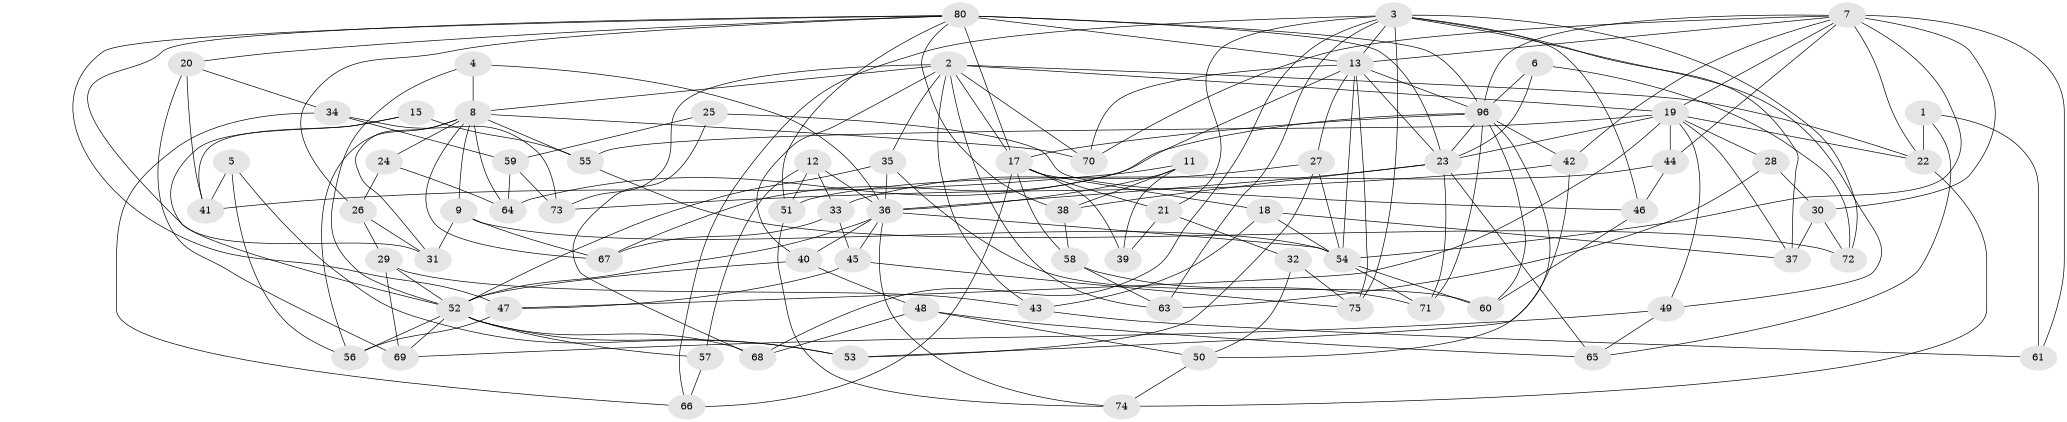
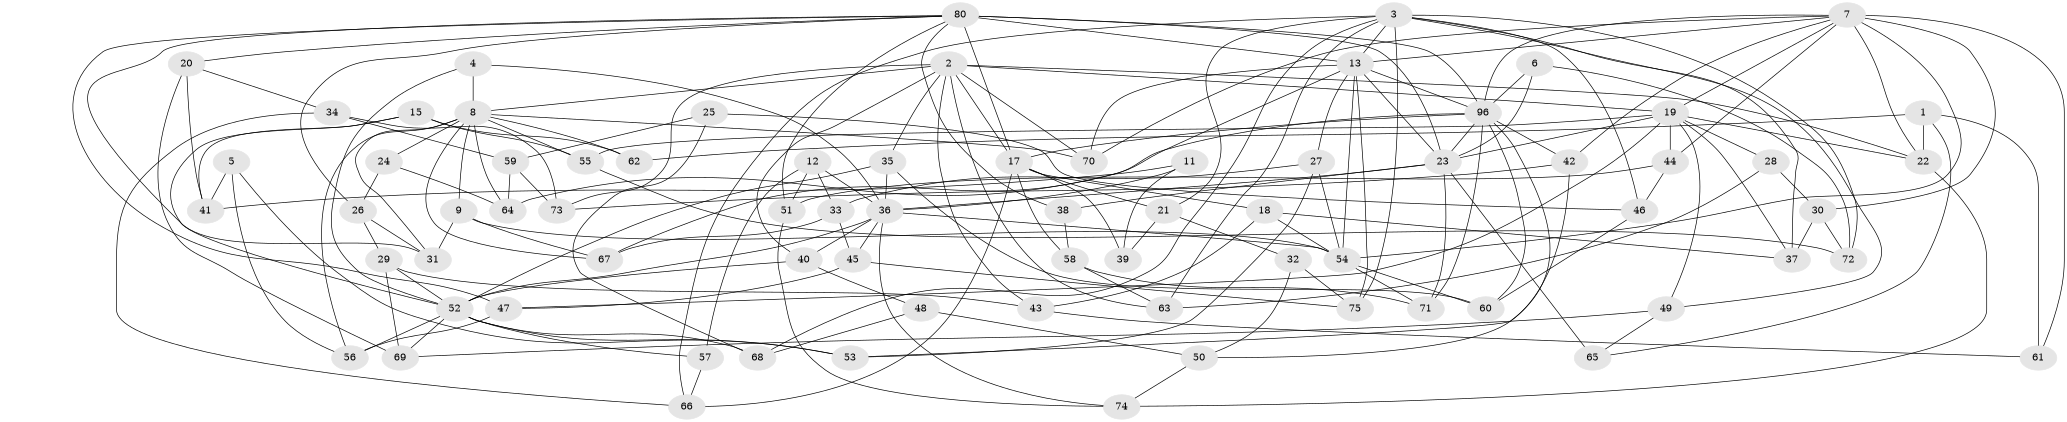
node "62": added
edge "11" -- "38": removed
edge "48" -- "65": removed
